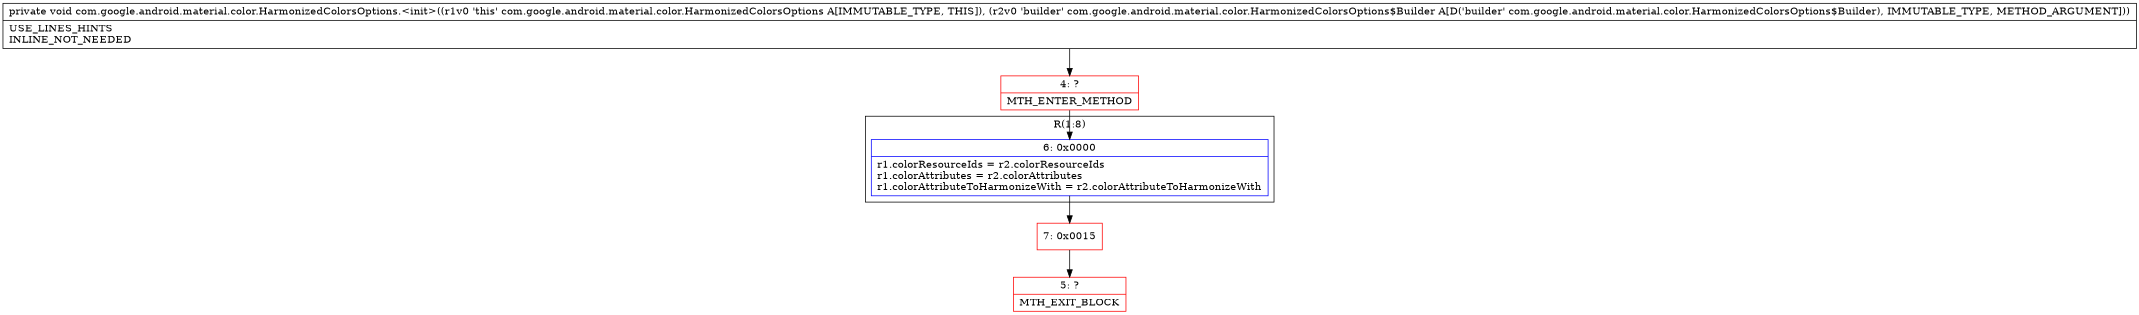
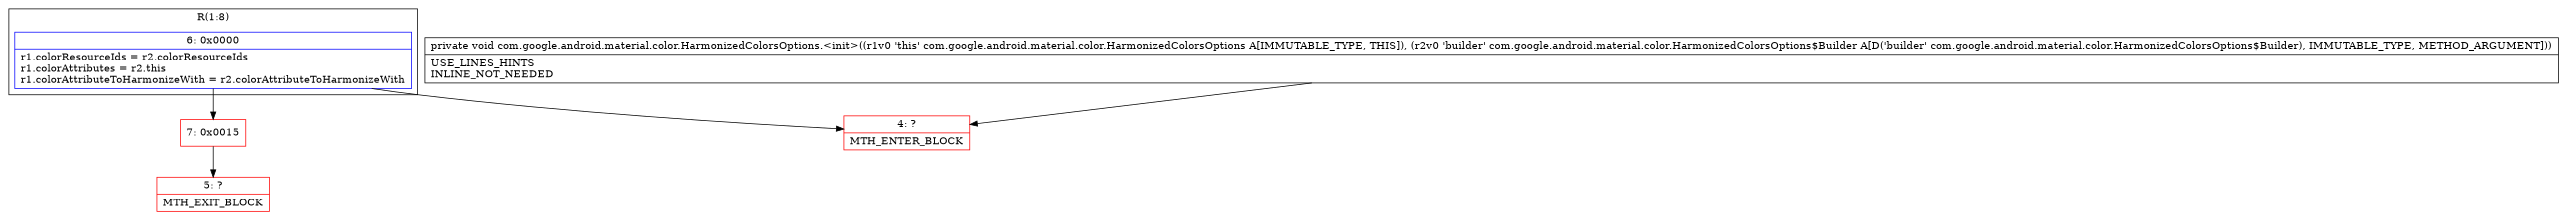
node "4: ?": text "MTH_ENTER_METHOD" -> "MTH_ENTER_BLOCK"
edge "4: ?" -> "6: 0x0000": reversed
node "6: 0x0000": text "r1.colorAttributes = r2.colorAttributes" -> "r1.colorAttributes = r2.this"
